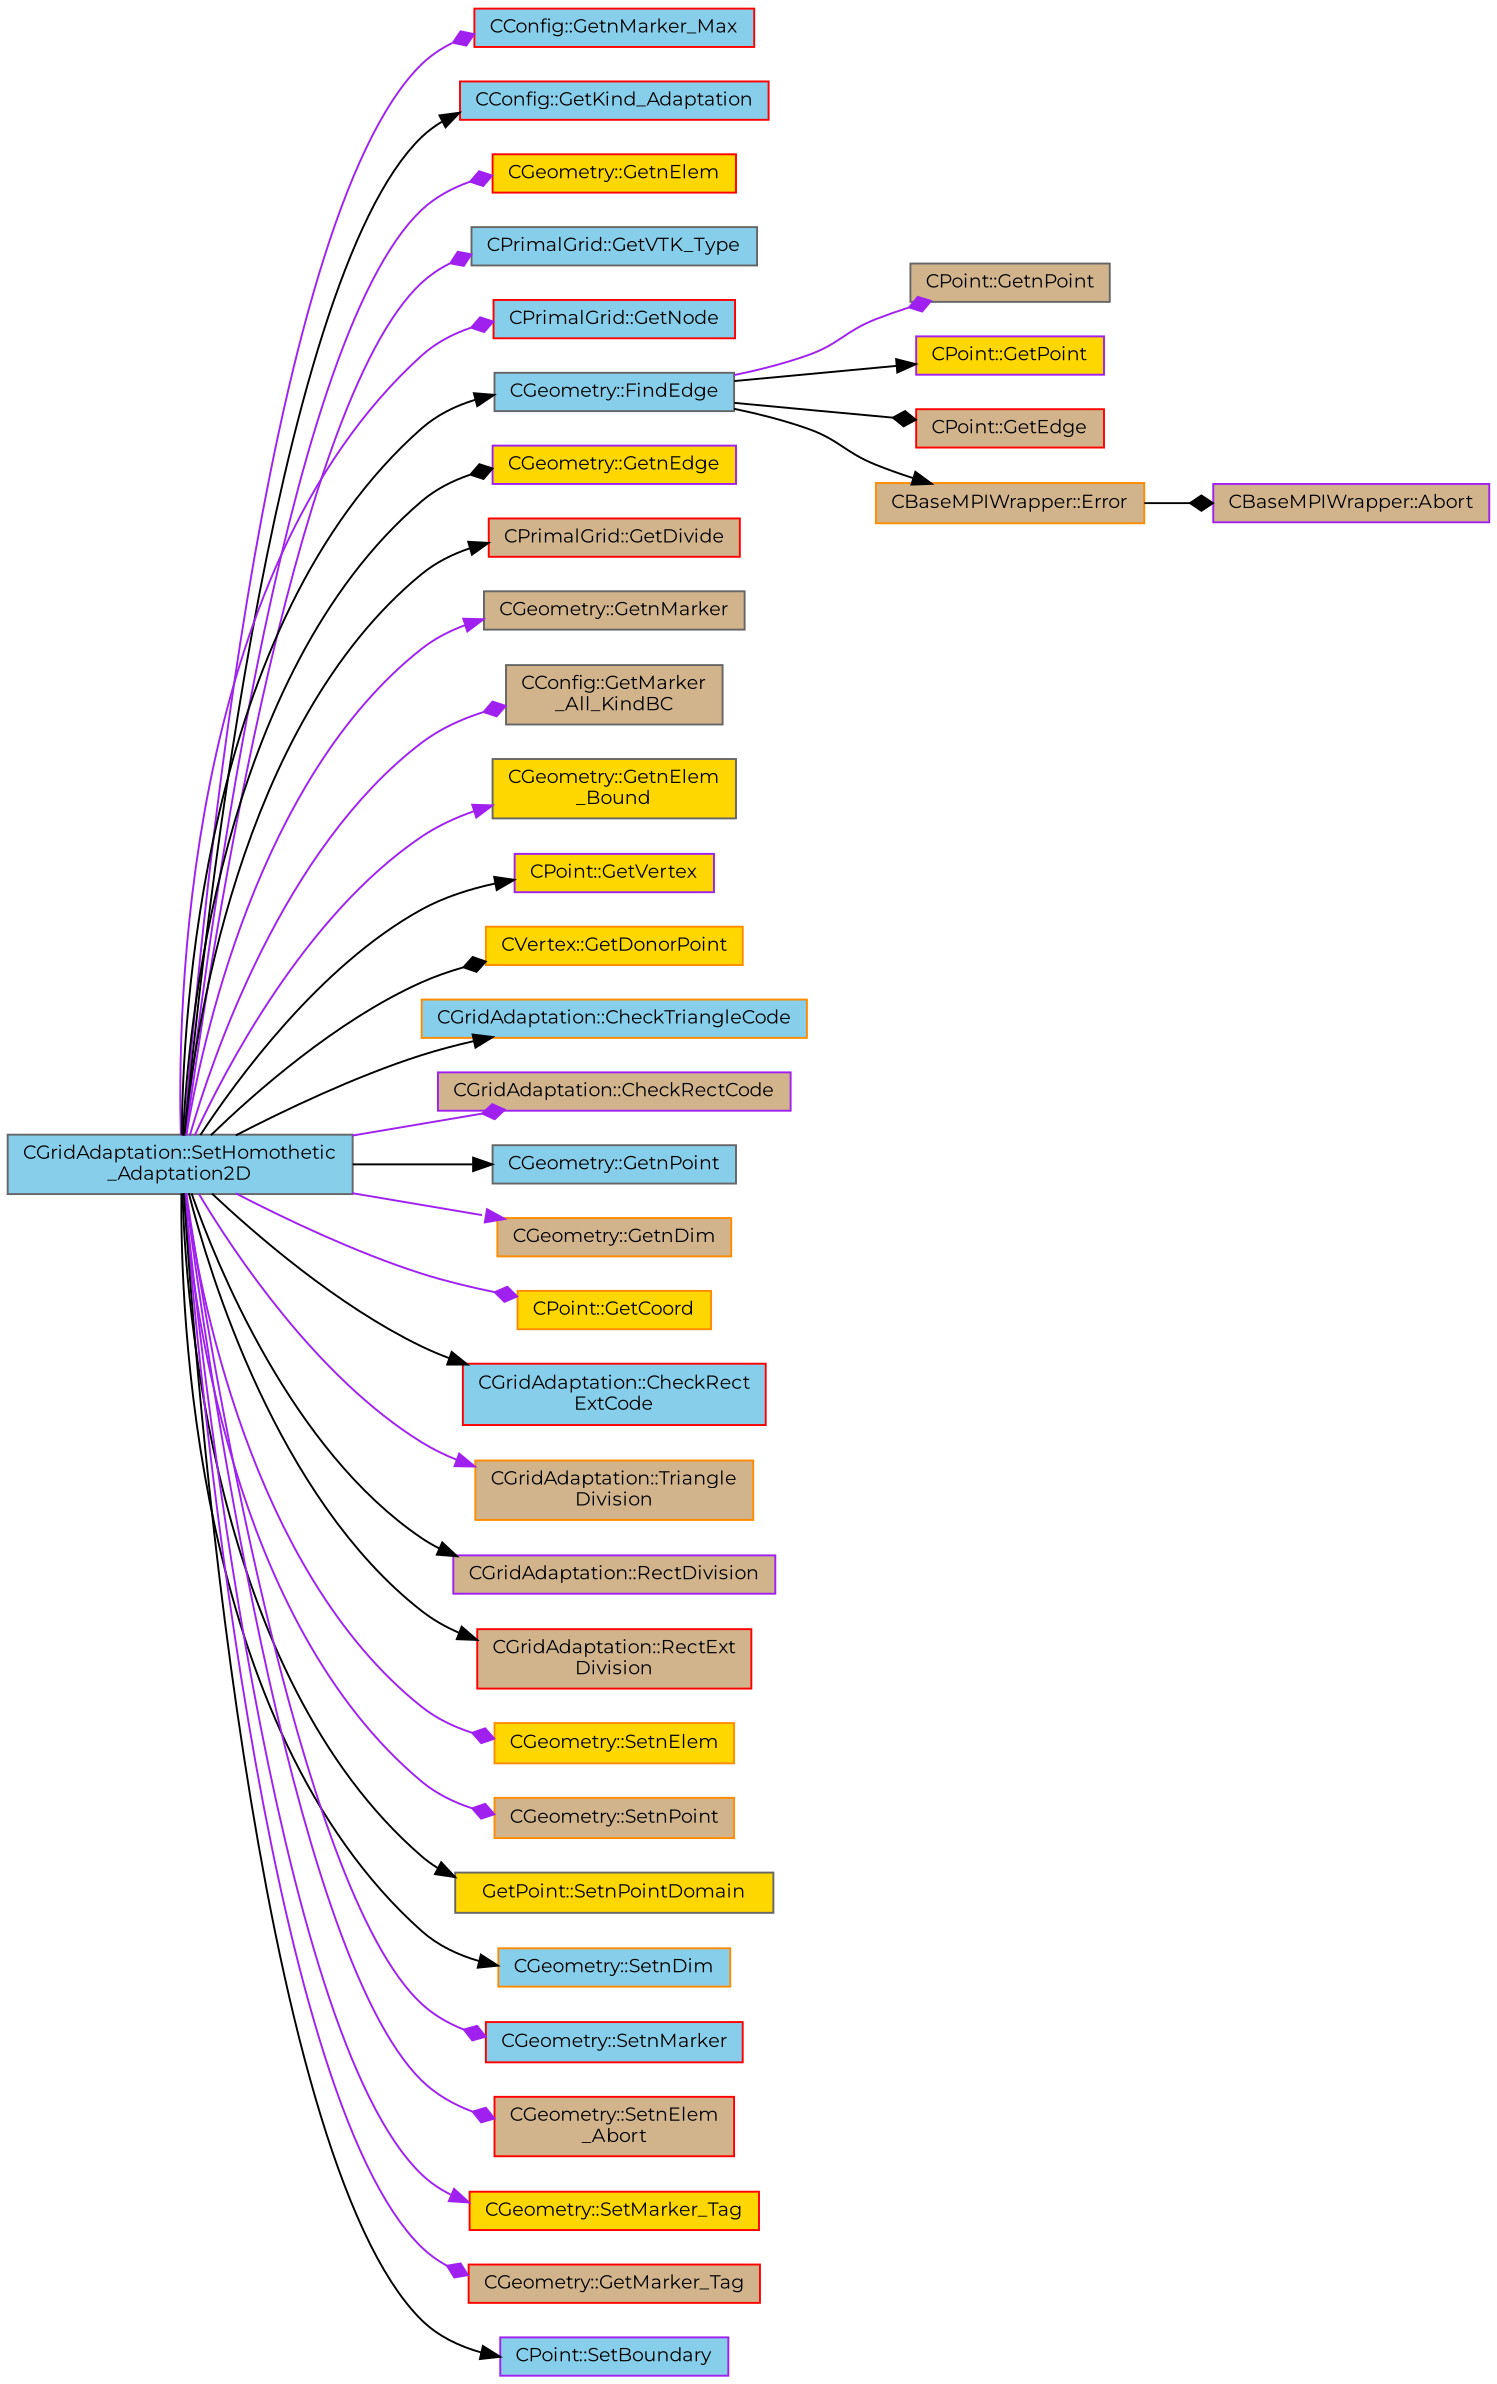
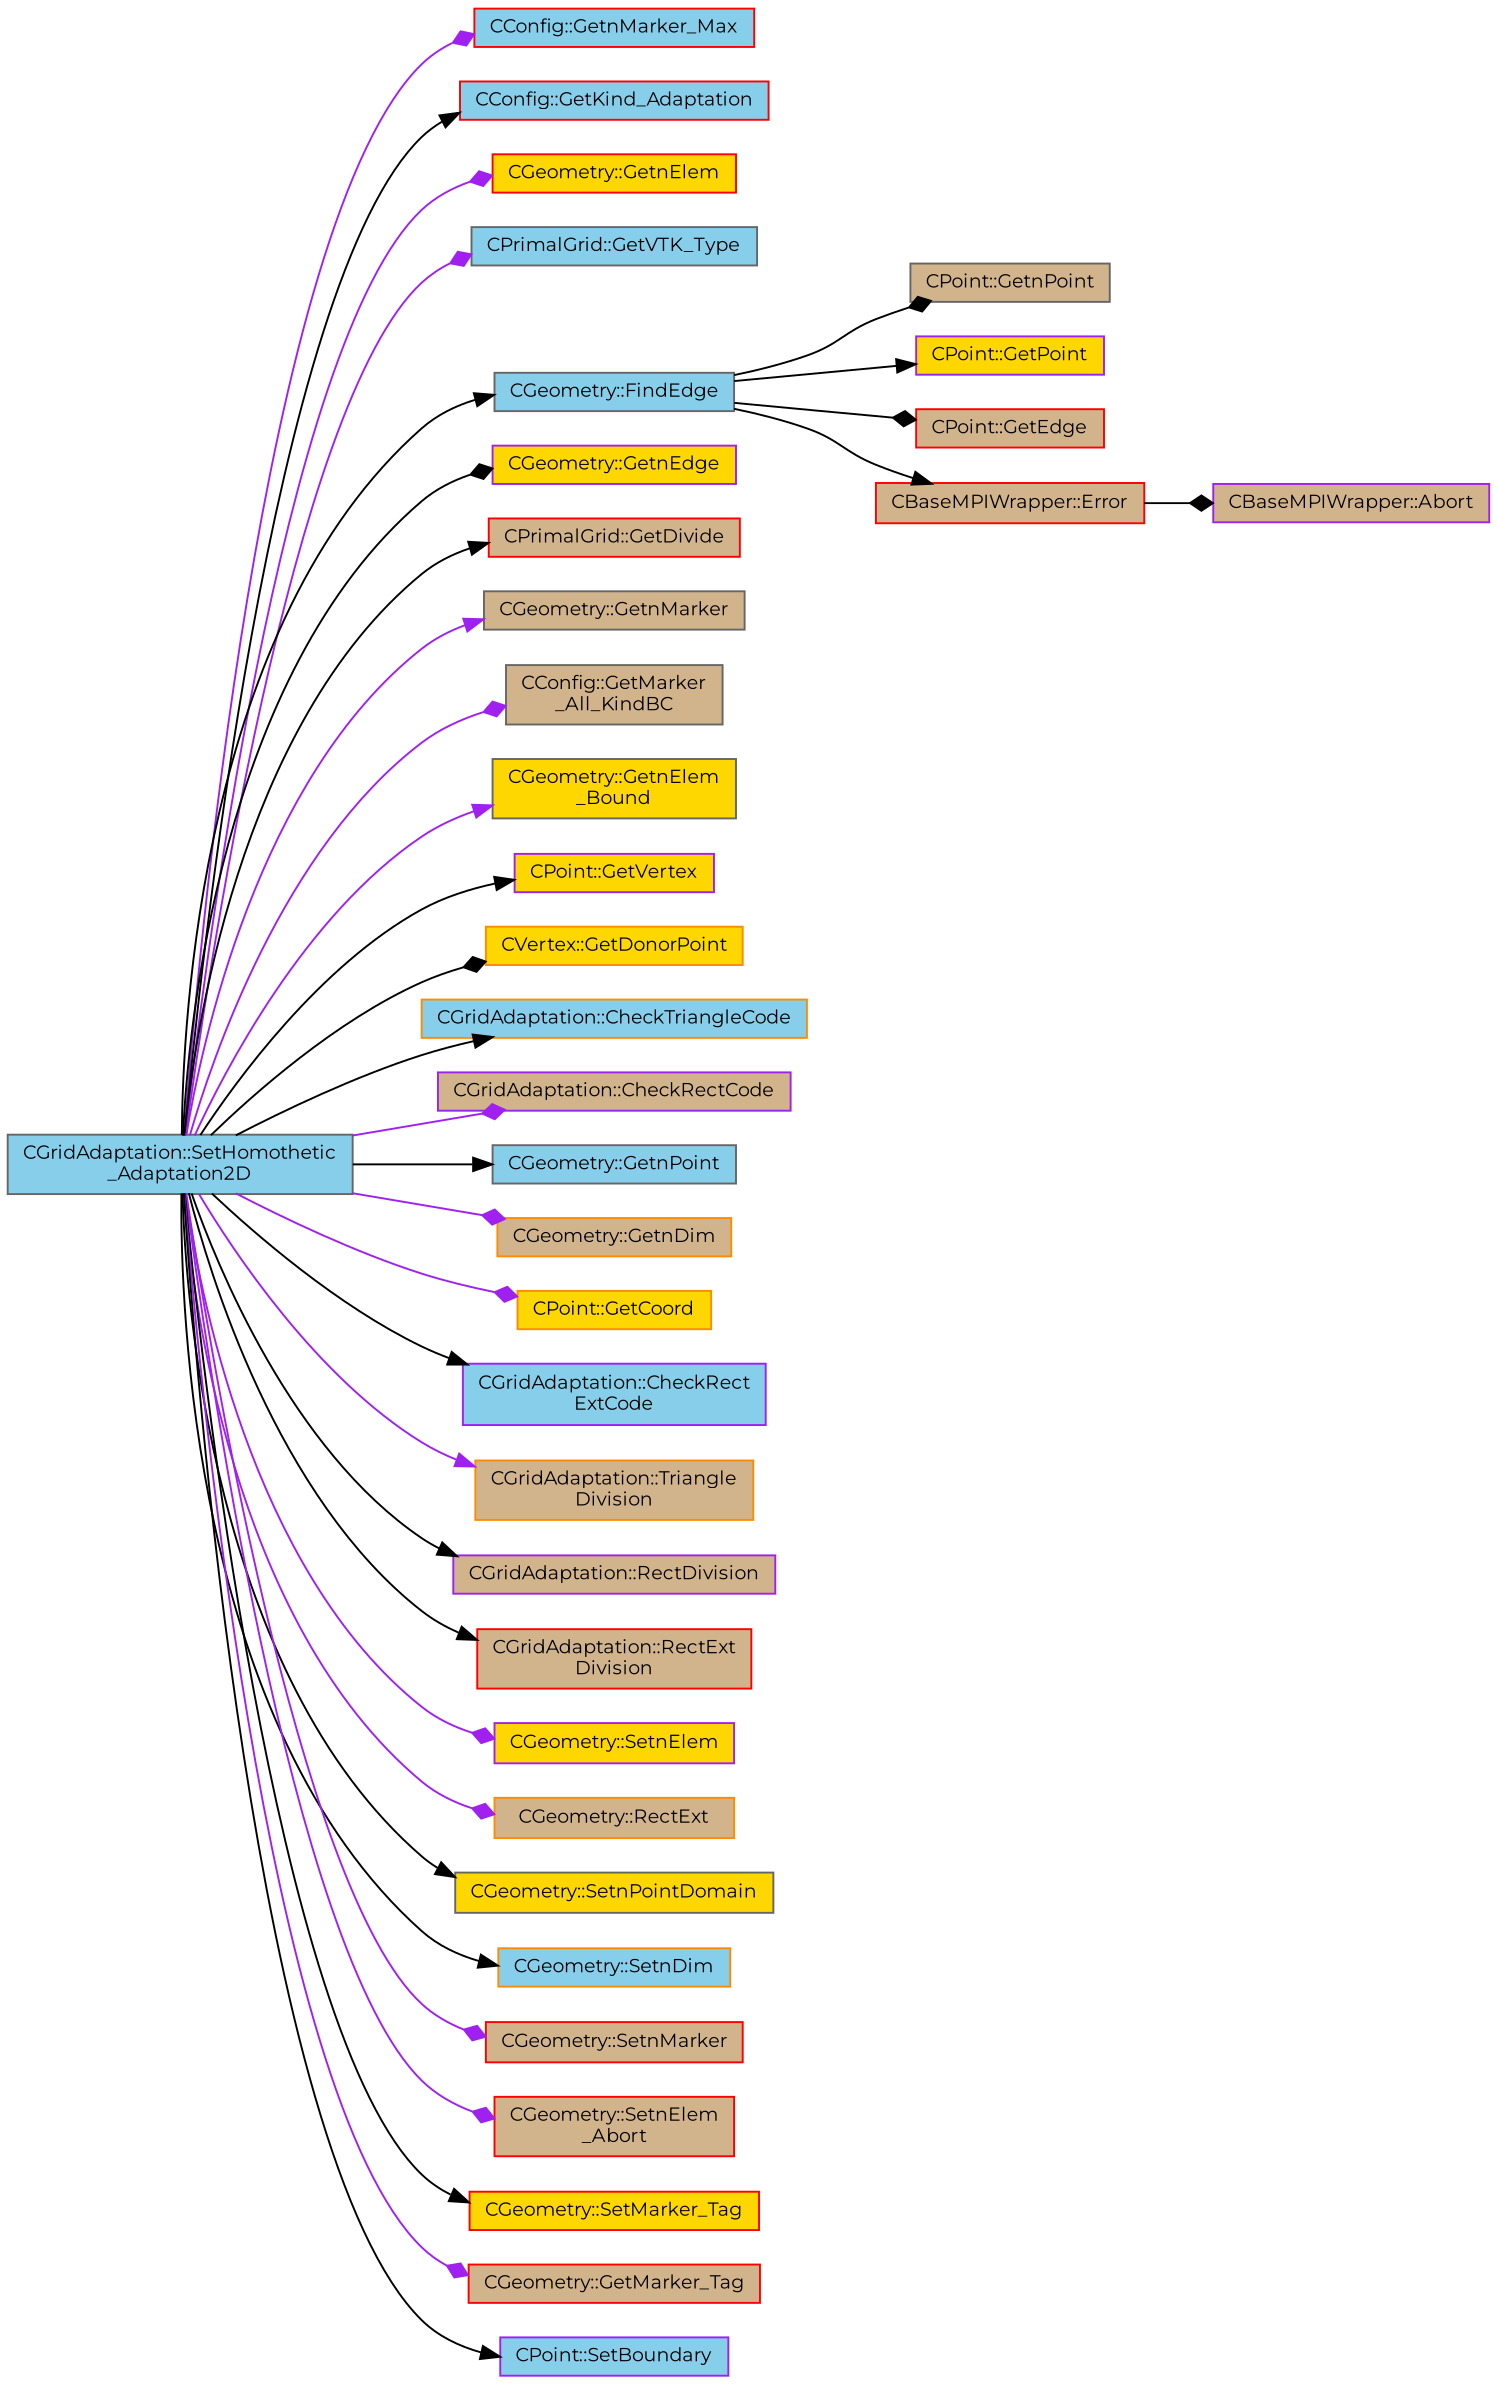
node "CPrimalGrid::GetNode": removed
edge "CGeometry::FindEdge" -> "CPoint::GetnPoint": color purple -> black
node "CBaseMPIWrapper::Error": color darkorange -> red
edge "CGridAdaptation::SetHomothetic _Adaptation2D" -> "CGeometry::GetnDim": arrowhead normal -> diamond
node "CGridAdaptation::CheckRect ExtCode": color red -> purple
edge "CGridAdaptation::SetHomothetic _Adaptation2D" -> "CGeometry::SetMarker_Tag": color purple -> black
node "CGeometry::SetnElem": color darkorange -> purple
node "CGeometry::SetnPoint": label "CGeometry::SetnPoint" -> "CGeometry::RectExt"
node "GetPoint::SetnPointDomain": label "GetPoint::SetnPointDomain" -> "CGeometry::SetnPointDomain"
node "CGeometry::SetnMarker": fillcolor skyblue -> tan
